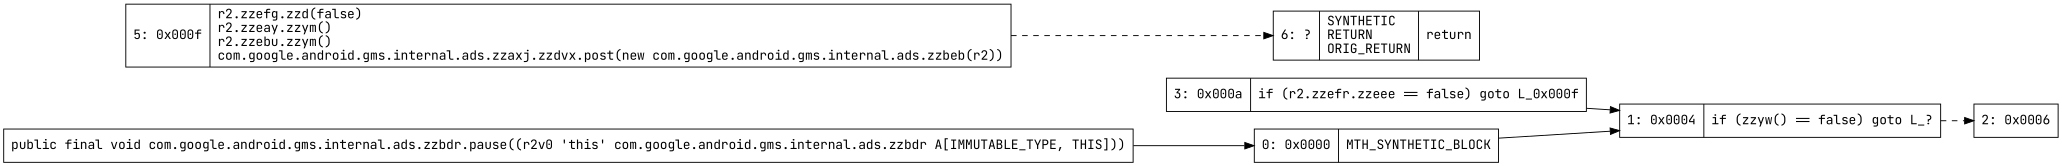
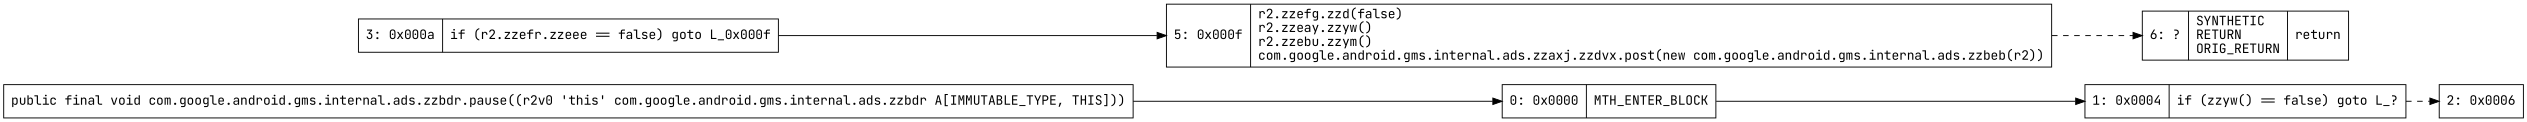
node "5: 0x000f": text "r2.zzeay.zzym()" -> "r2.zzeay.zzyw()"
edge "3: 0x000a" -> "1: 0x0004": now "3: 0x000a" -> "5: 0x000f"
node "0: 0x0000": text "MTH_SYNTHETIC_BLOCK" -> "MTH_ENTER_BLOCK"
